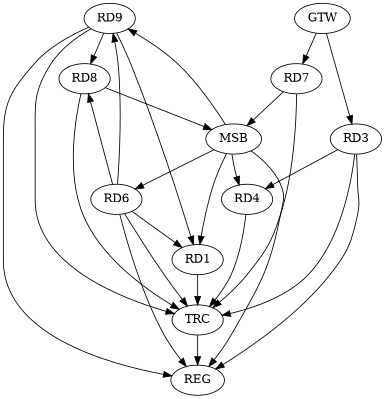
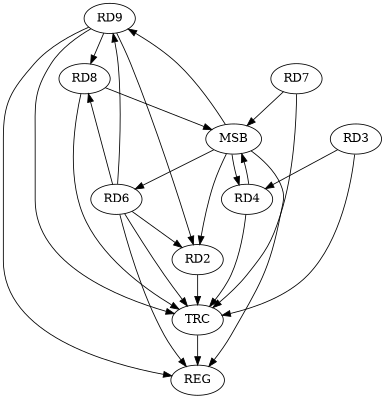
node "GTW": removed
edge "RD4" -> "MSB": added
node "RD1": label "RD1" -> "RD2"
edge "RD3" -> "REG": removed
